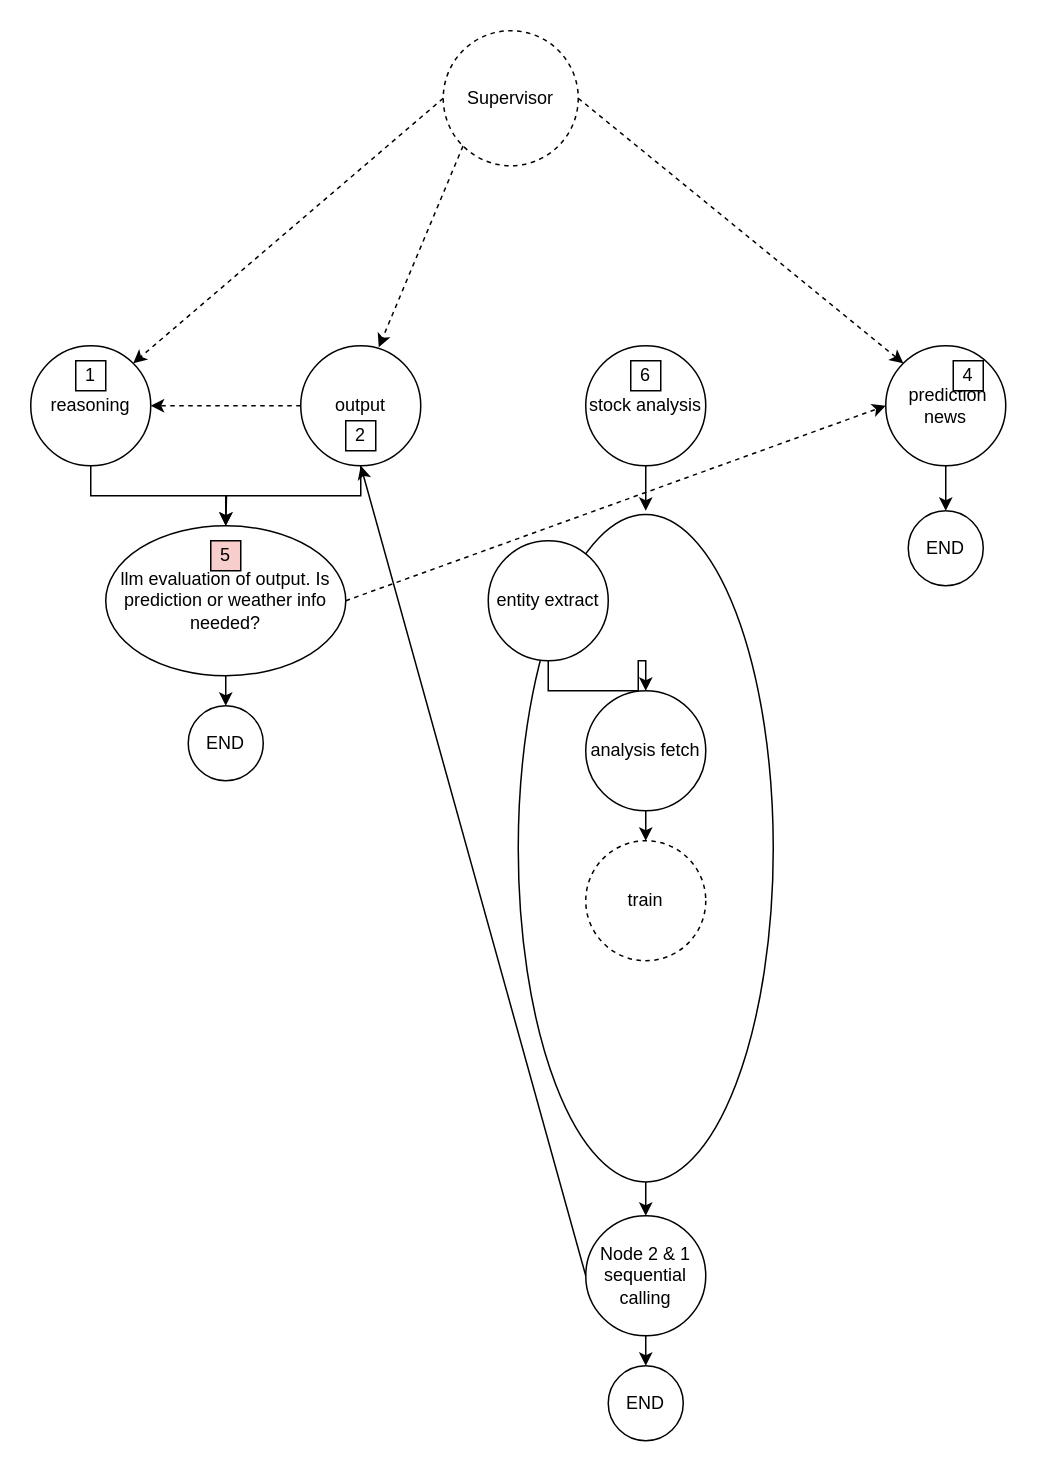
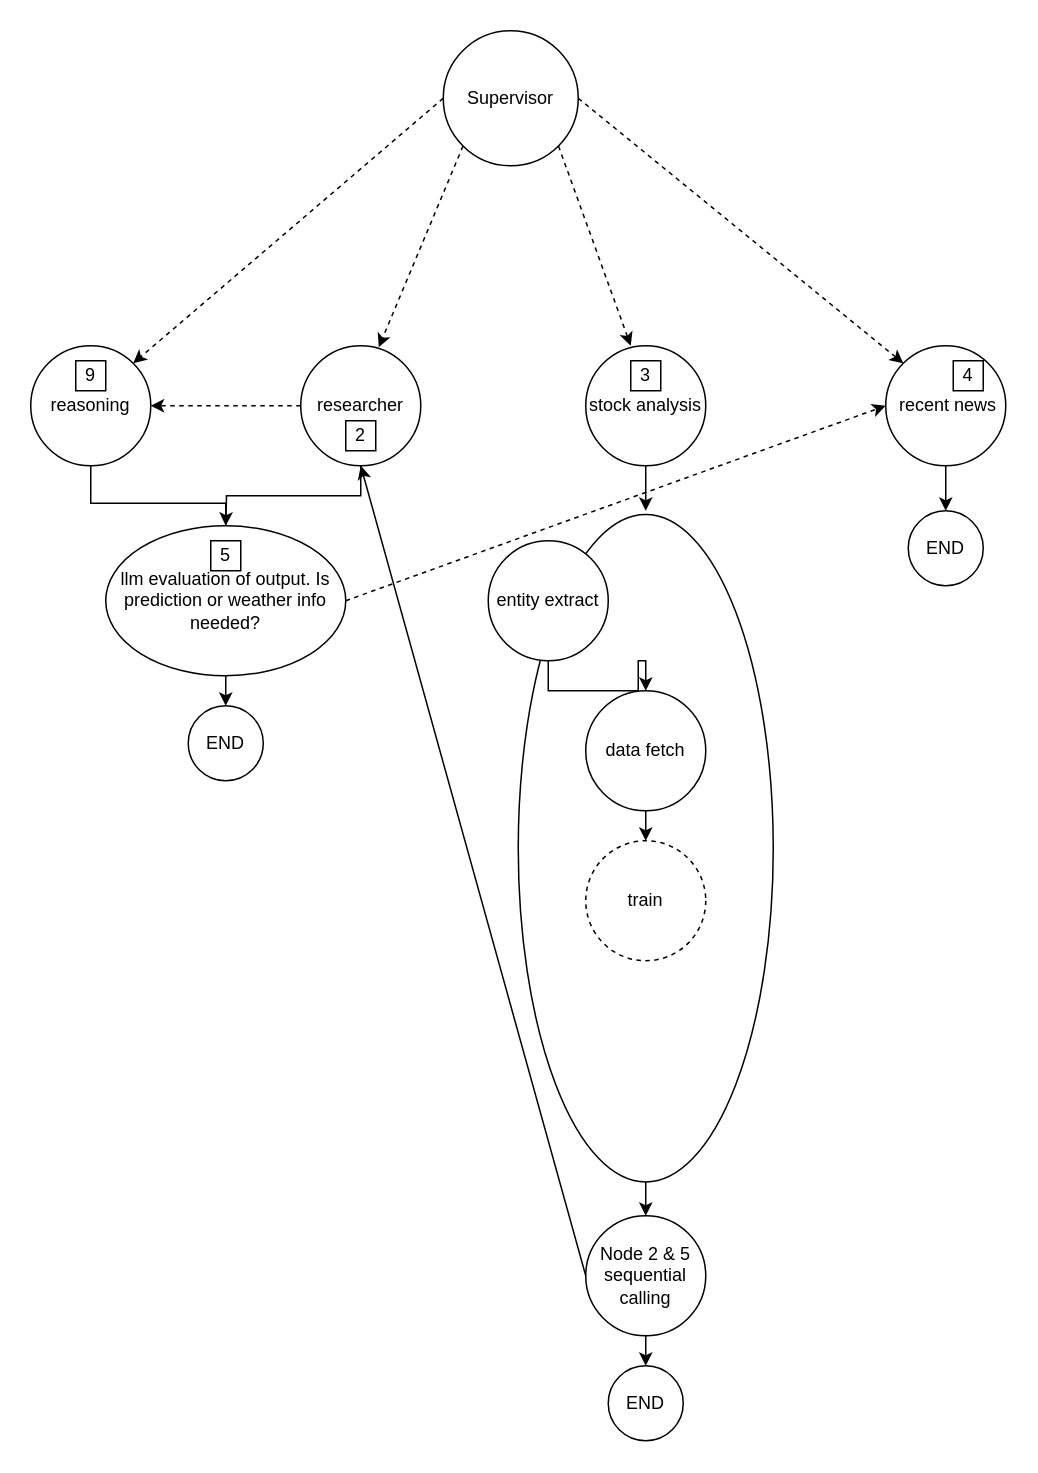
node "Supervisor": style dashed -> solid
edge "Supervisor" -> "stock analysis": added
node "1": label "1" -> "9"
node "6": label "6" -> "3"
node "output": label "output" -> "researcher"
node "prediction news": label "prediction news" -> "recent news"
edge "reasoning" -> "llm evaluation of output. Is prediction or weather info needed?": now "reasoning" -> "5"
node "5": fillcolor #f8cecc -> #ffffff
node "analysis fetch": label "analysis fetch" -> "data fetch"
node "Node 2 & 1 sequential calling": label "Node 2 & 1 sequential calling" -> "Node 2 & 5 sequential calling"
